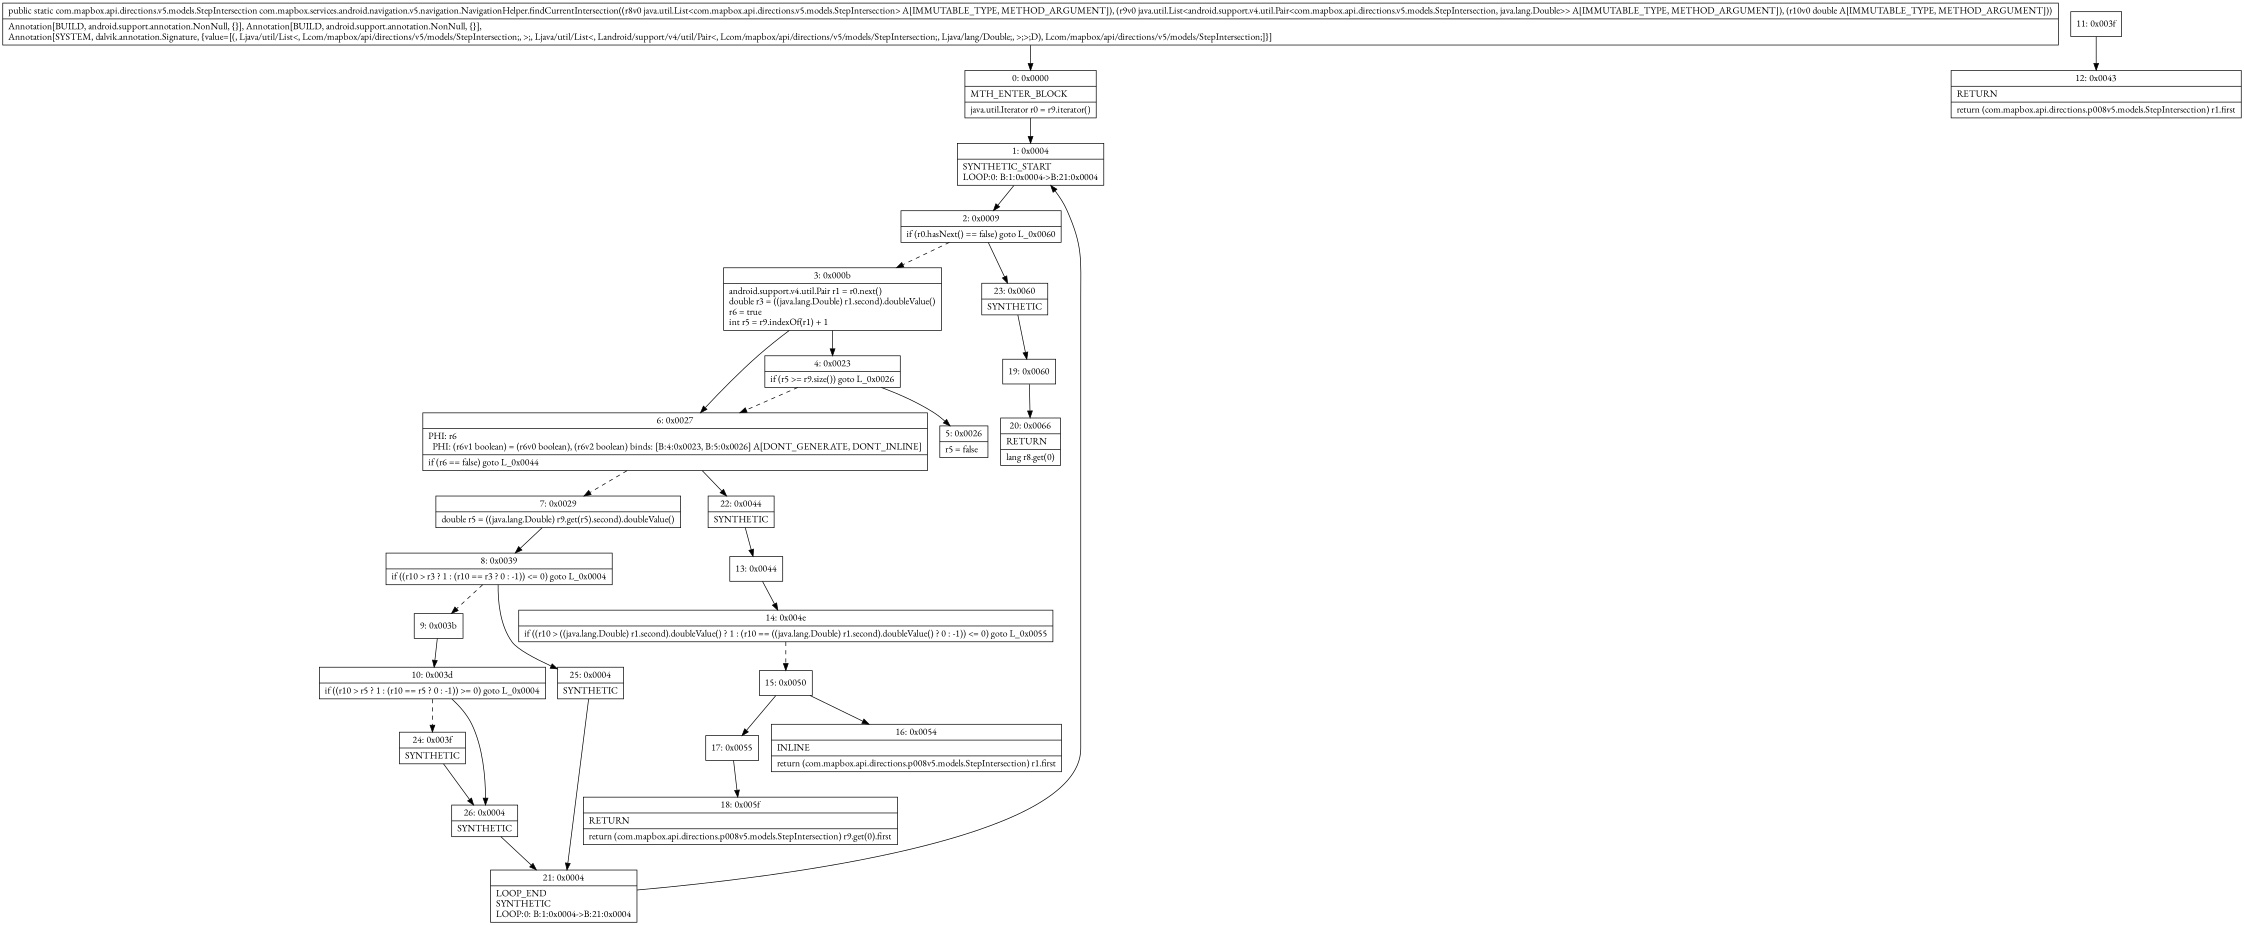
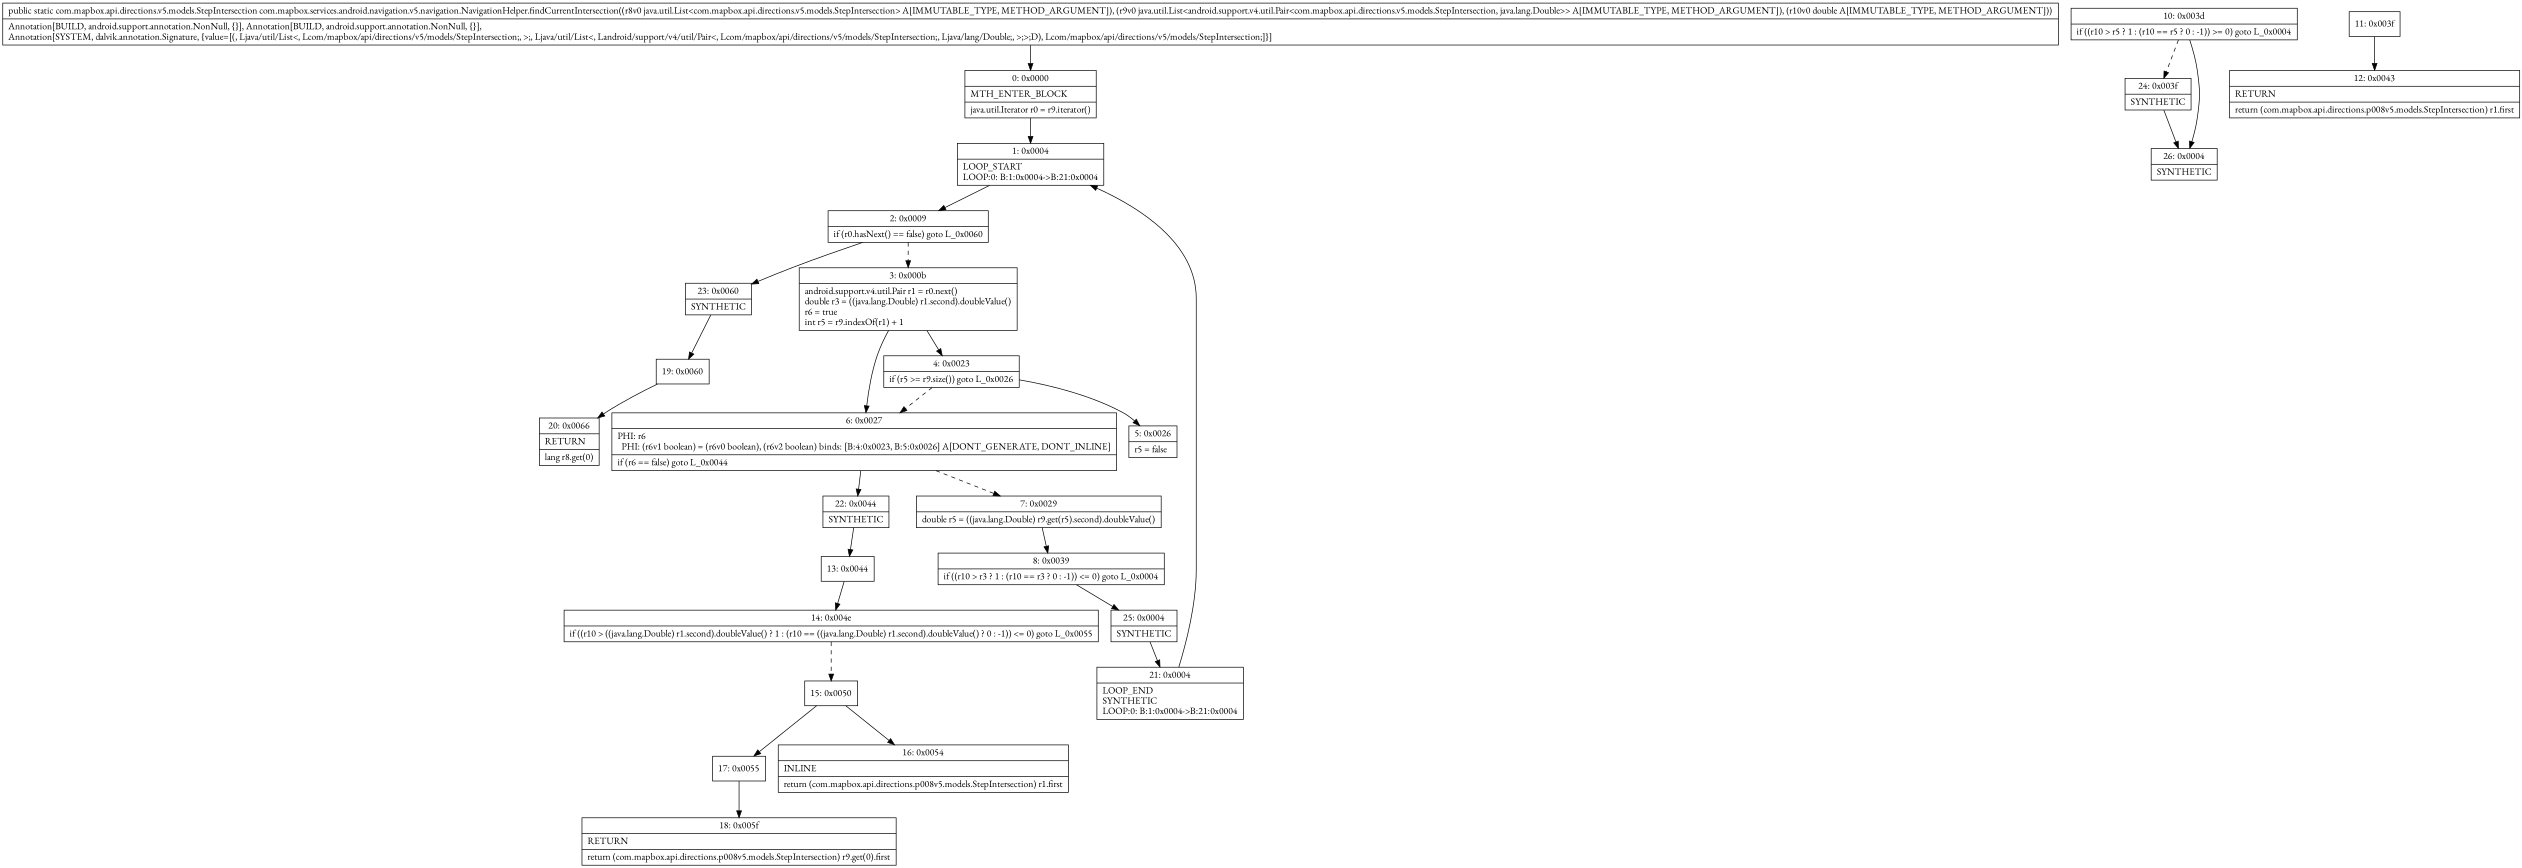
node "1: 0x0004": text "SYNTHETIC_START" -> "LOOP_START"
node "9: 0x003b": removed
edge "26: 0x0004" -> "21: 0x0004": removed
